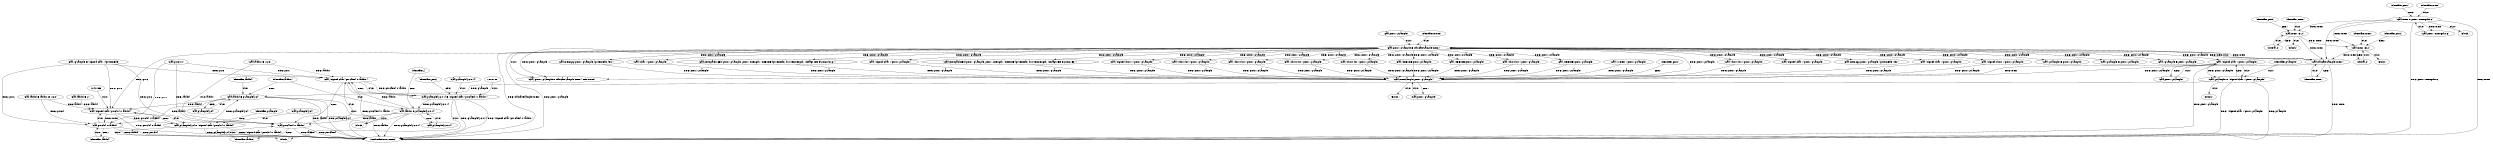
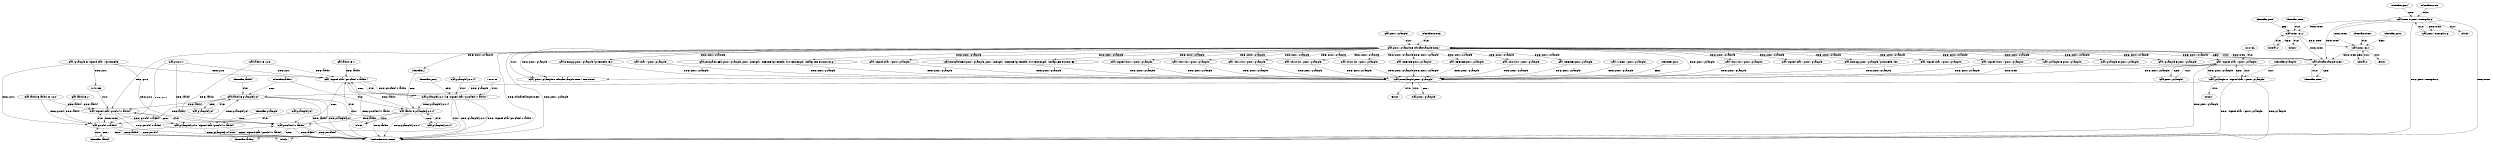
node "1000736": added
edge "(Call,pIns->pSample = AllocateSample(mem))" -> "(Call,(char *)pIns->pSample)": now "(Call,pIns->pSample = AllocateSample(mem))" -> "(Identifier,j)"
edge "(Call,pIns->pSample = AllocateSample(mem))" -> "(Call,AllocateSample(mem))": label "DDG: mem" -> "CFG: "
node "(Call,iadd_r = 0)": added
edge "(Call,*pSample = (signed char *)lpMemFile)" -> "(Call,(signed char)(psrc[0] + iadd_l))": now "(Call,*pSample = (signed char *)lpMemFile)" -> "1040765"
edge "(Call,iadd_r = -128)" -> "(Call,psrc[len] + iadd_r)": label "AST: iadd_r" -> "DDG: iadd_r"
edge "(Call,iadd_l = 2)" -> "(Call,psrc[0] + iadd_l)": added, label "DDG: iadd_l"
edge "(Call,AllocateSample(mem))" -> "(MethodReturn,UINT)": removed, label "DDG: mem"
